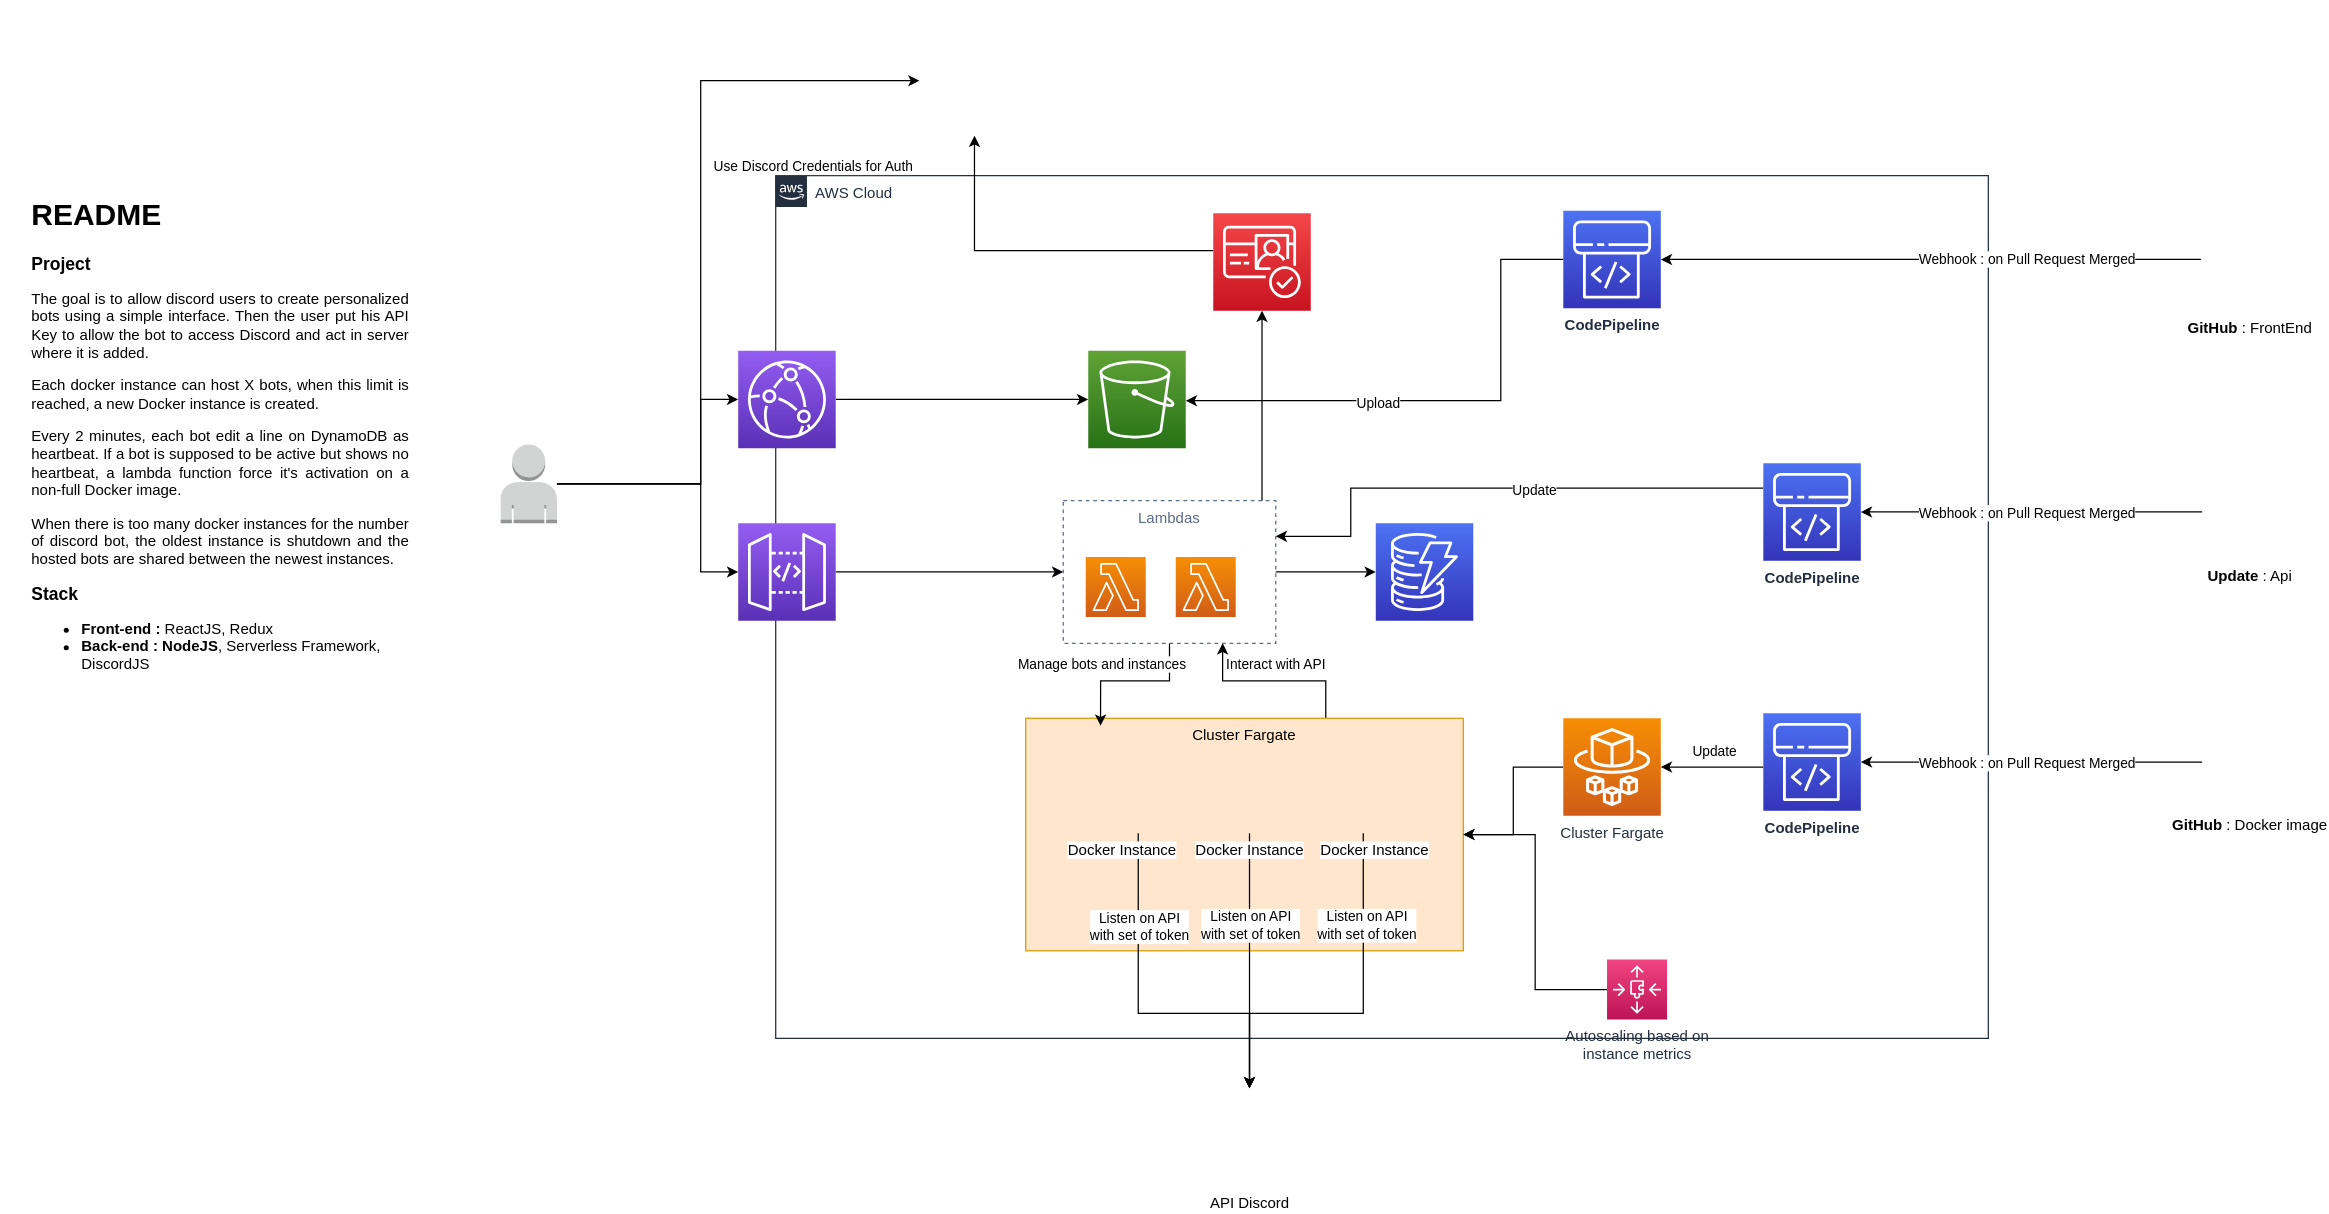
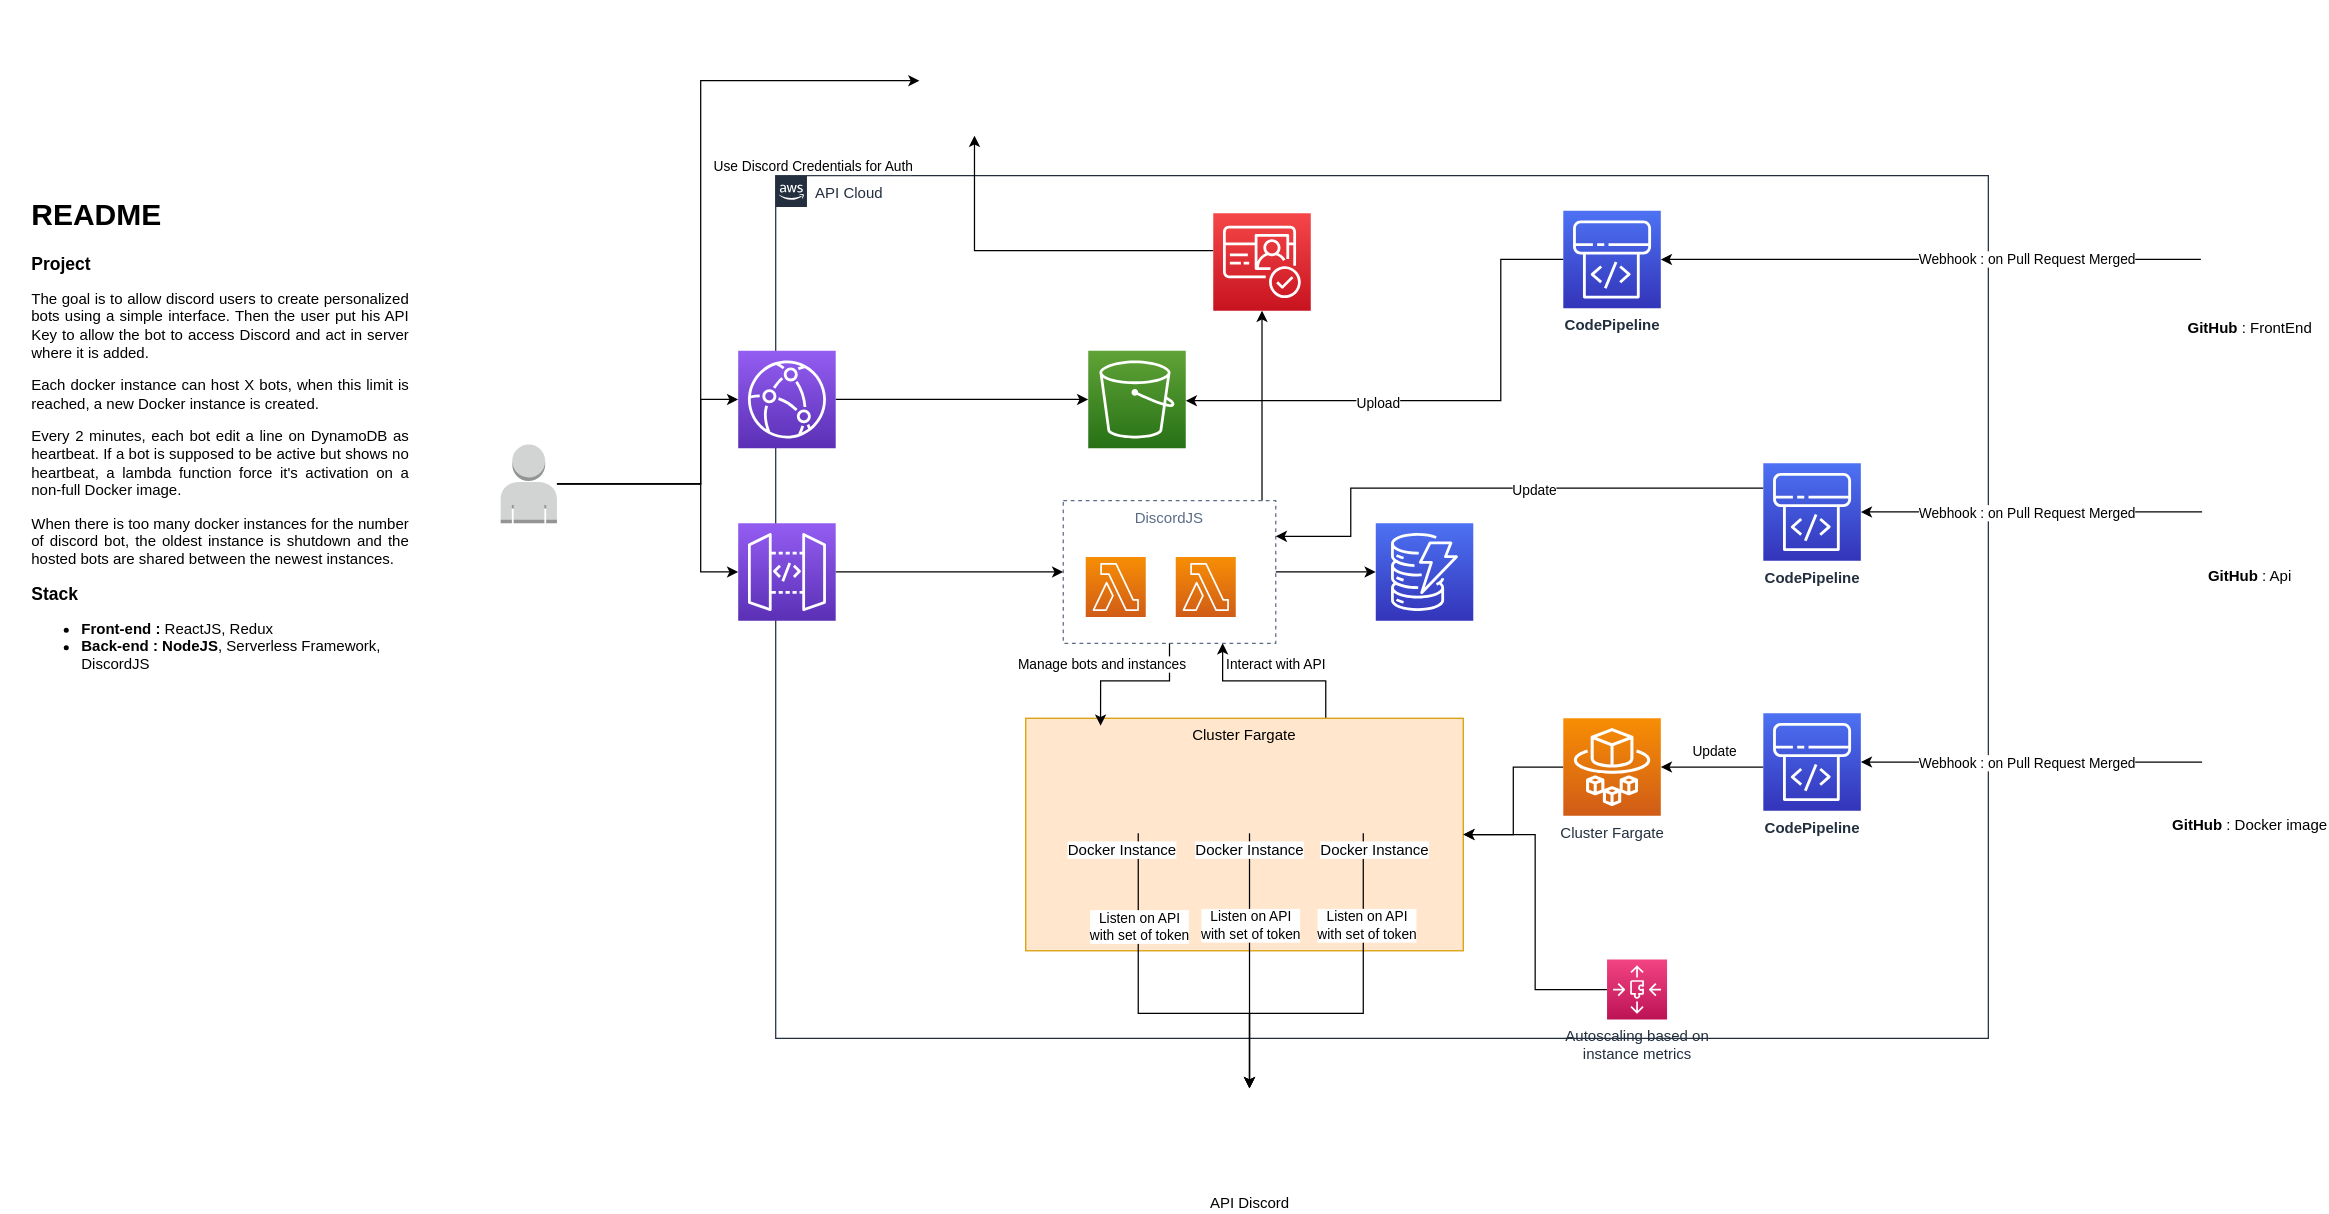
node "AWS Cloud": label "AWS Cloud" -> "API Cloud"
node "Lambdas": label "Lambdas" -> "DiscordJS"
node "Update : Api": label "Update : Api" -> "GitHub : Api"
